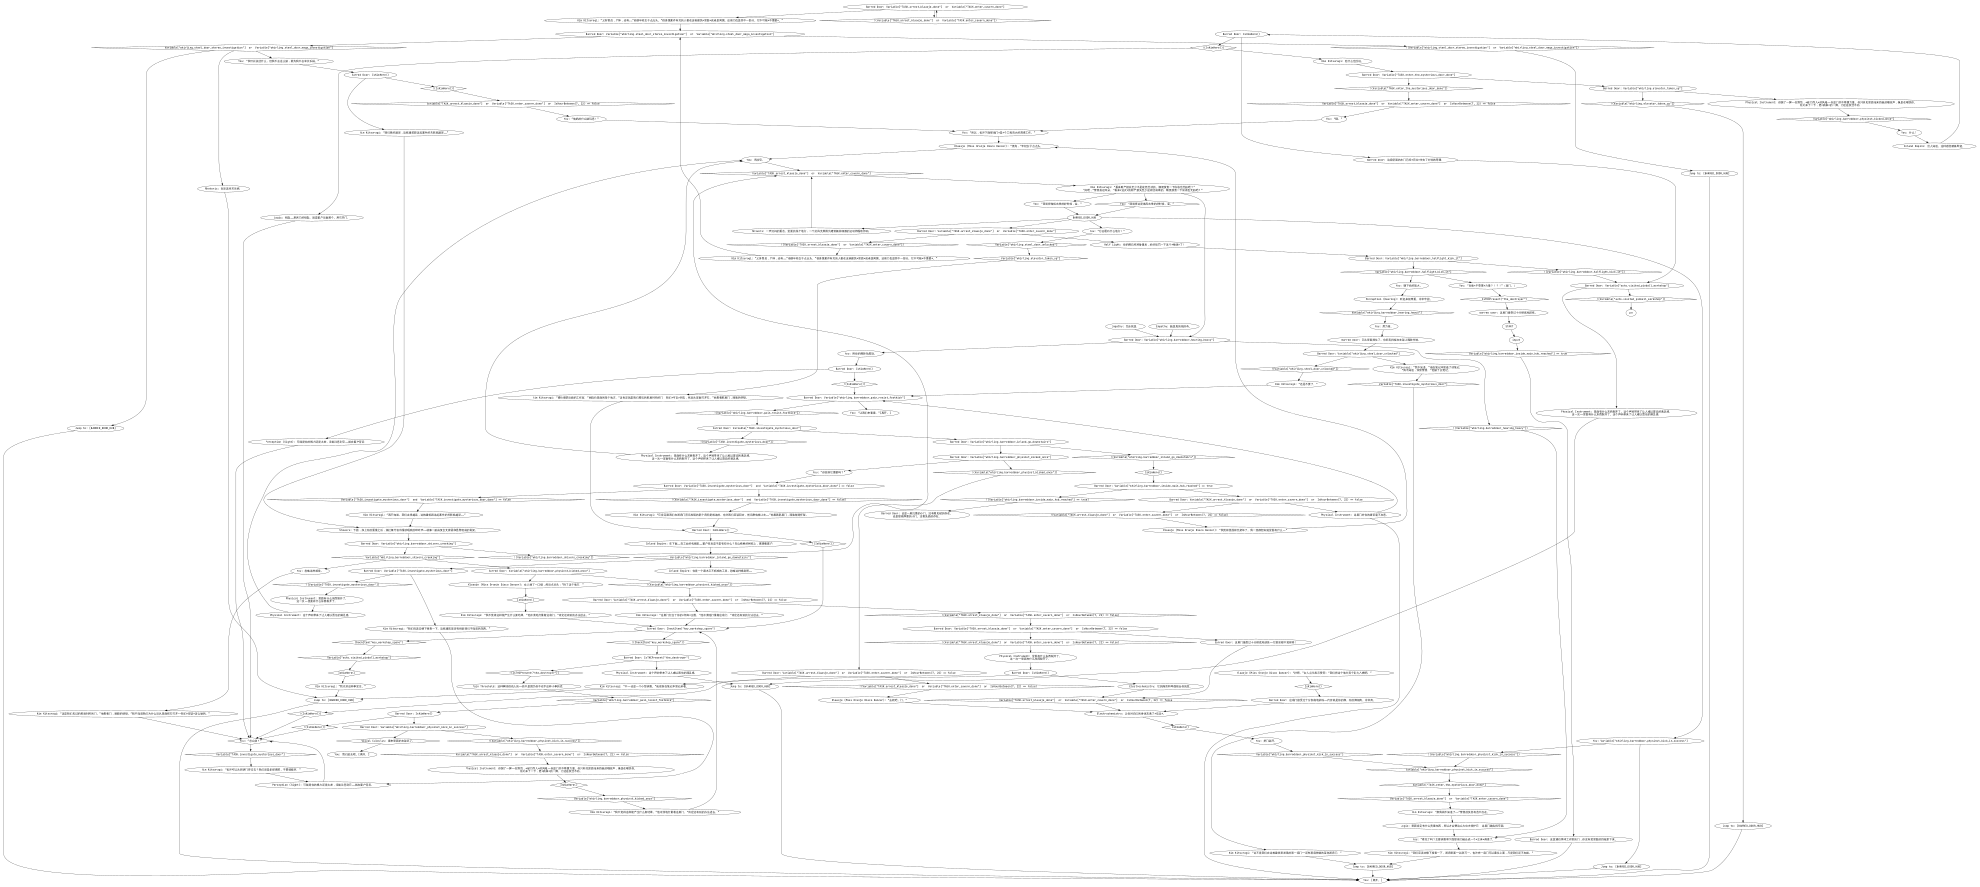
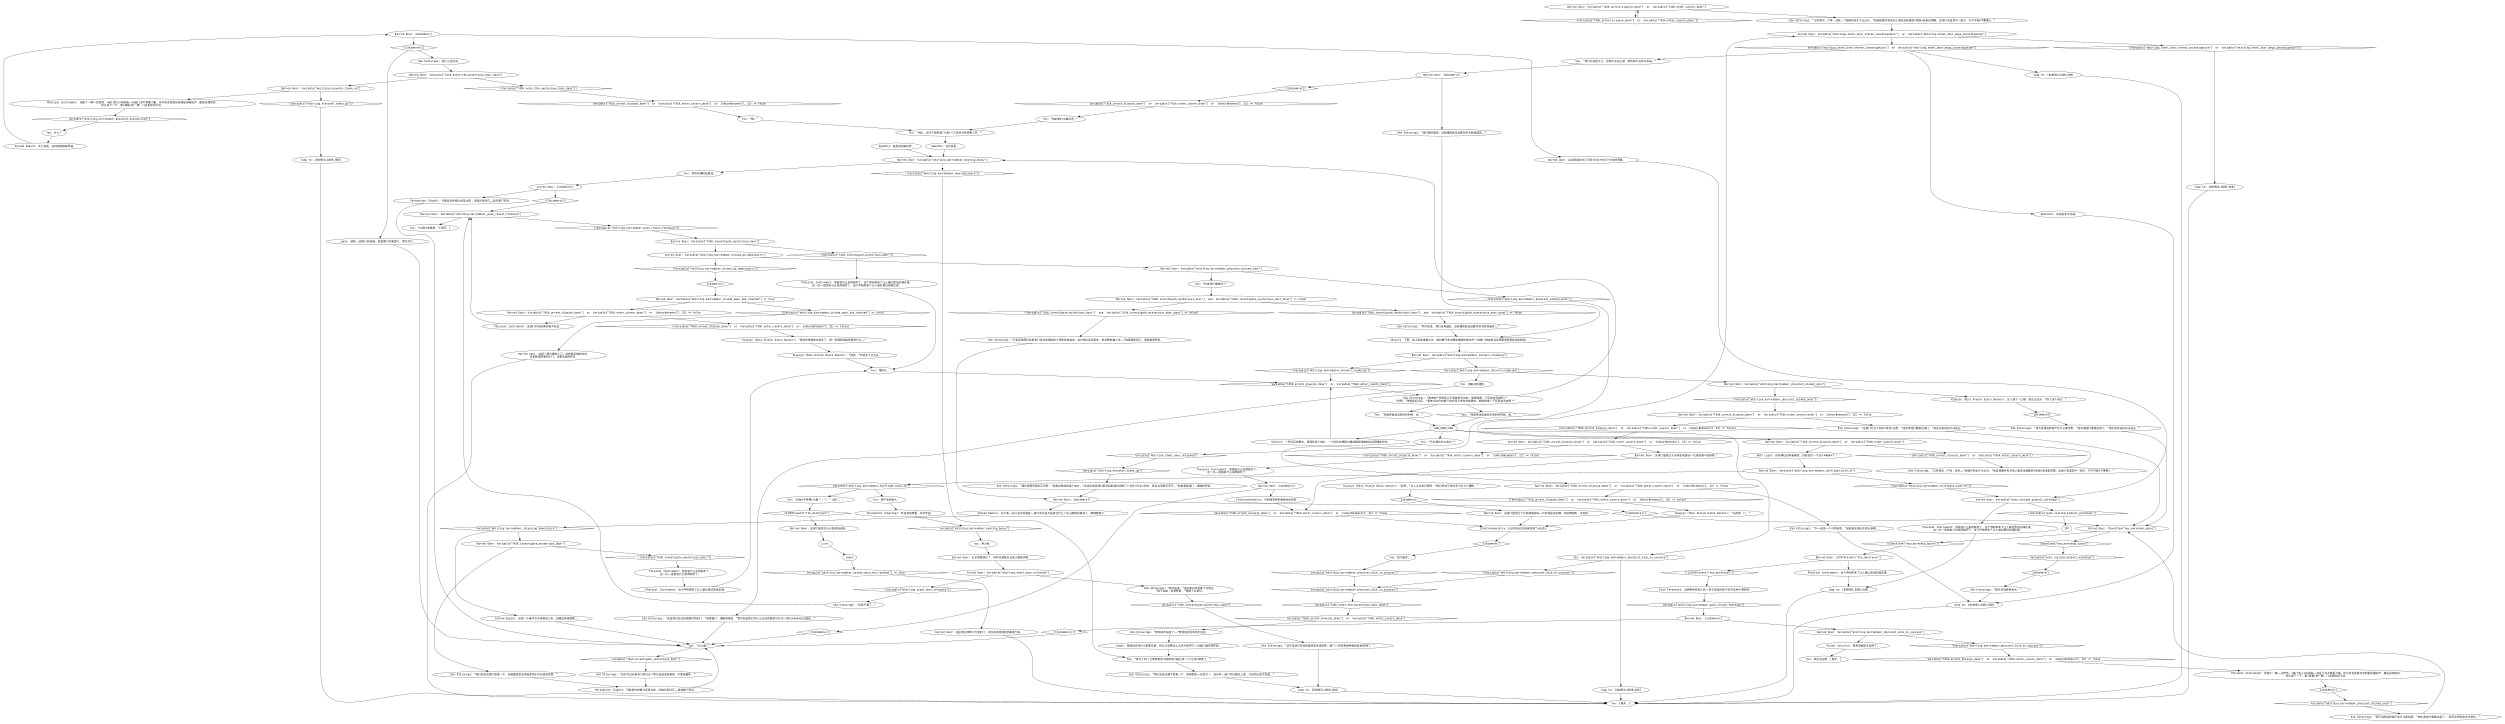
edge "You: “所以，也许下面那扇门*是*个工程浩大的调查工作。”" -> "Klaasje (Miss Oranje Disco Dancer): “漂亮，”年轻女子点点头。": now "You: “所以，也许下面那扇门*是*个工程浩大的调查工作。”" -> "Empathy: 完全就是。"
node "BARRED_DOOR_HUB": label "BARRED_DOOR_HUB" -> "HUB_DOOR_HUB"
edge "Inland Empire: 你是一个麻木又不精准的工具，忽略这种感觉吧……" -> "You: “怎么做？”": added
edge "Physical Instrument: 这扇门对你的痛苦毫不在意。" -> "You: [离开。]": now "Barred Door: 这是一扇沉重的小门。没有看见锁的存在。 还是那扇厚重的小门。没看见锁的存在。" -> "You: [离开。]"
node "Visual Calculus: 看来里面的支架坏了。": shape diamond -> ellipse
